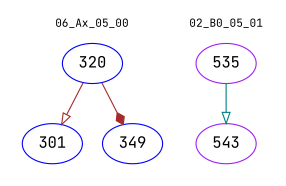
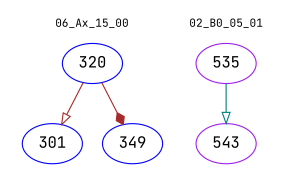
cluster "06_Ax_05_00": label "06_Ax_05_00" -> "06_Ax_15_00"
